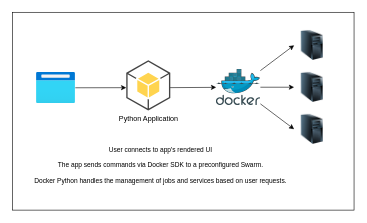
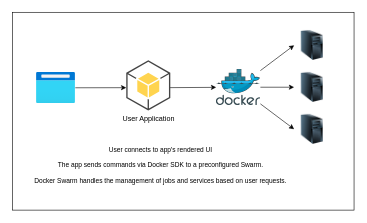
node "Python Application": label "Python Application" -> "User Application"
node "User connects to app's rendered UI The app sends commands via Docker SDK to a preconfigured Swarm. Docker Python handles the management of jobs and services based on user requests.": label "User connects to app's rendered UI The app sends commands via Docker SDK to a preconfigured Swarm. Docker Python handles the management of jobs and services based on user requests." -> "User connects to app's rendered UI The app sends commands via Docker SDK to a preconfigured Swarm. Docker Swarm handles the management of jobs and services based on user requests."
